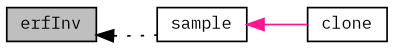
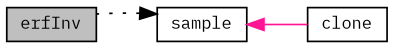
edge "sample" -> "erfInv": reversed
